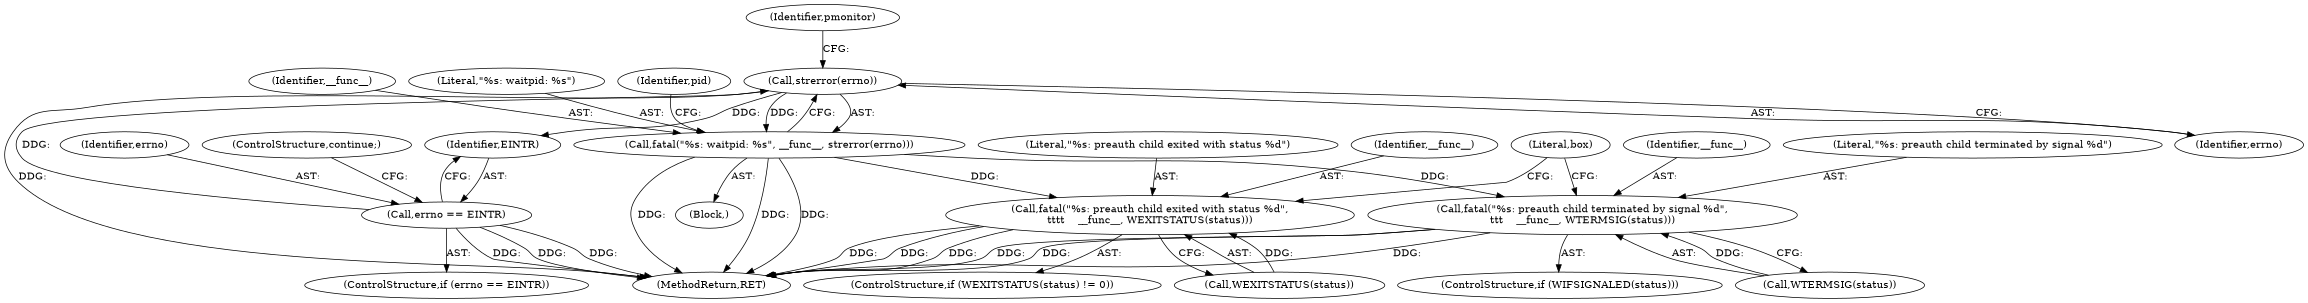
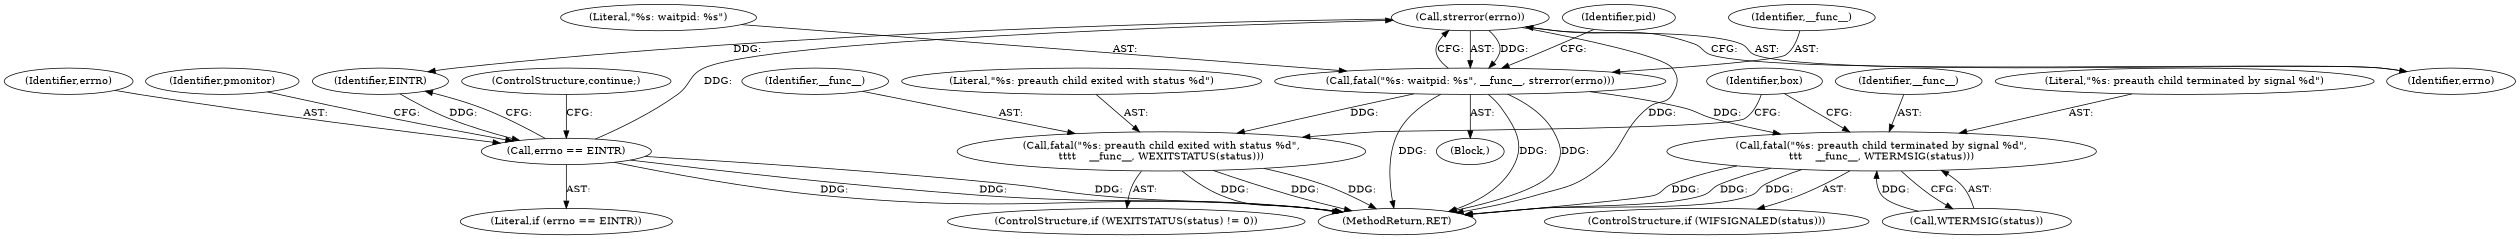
edge "(Identifier,pmonitor)" -> "(Call,strerror(errno))": now "(Identifier,pmonitor)" -> "(Call,errno == EINTR)"
node "(Literal,box)": label "(Literal,box)" -> "(Identifier,box)"
edge "(Identifier,EINTR)" -> "(Call,errno == EINTR)": label "AST: " -> "DDG: "
node "(ControlStructure,if (errno == EINTR))": label "(ControlStructure,if (errno == EINTR))" -> "(Literal,if (errno == EINTR))"
node "(Call,WEXITSTATUS(status))": removed
